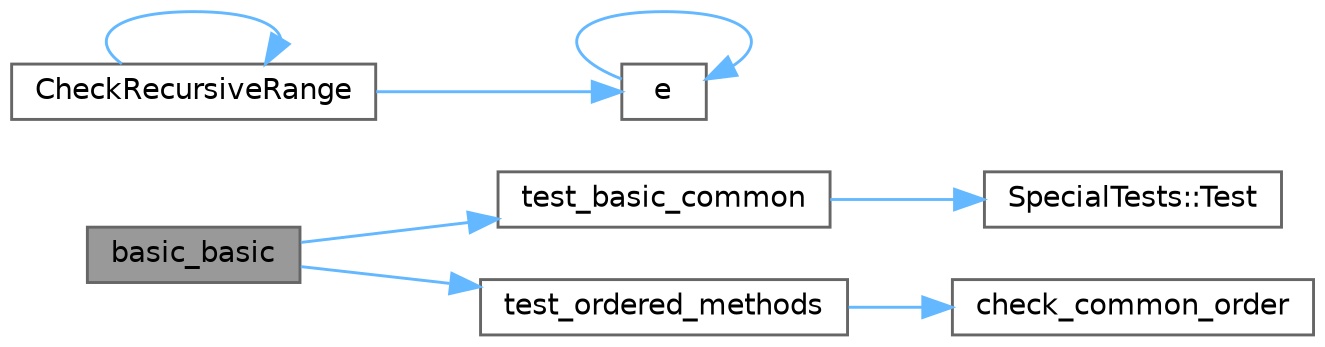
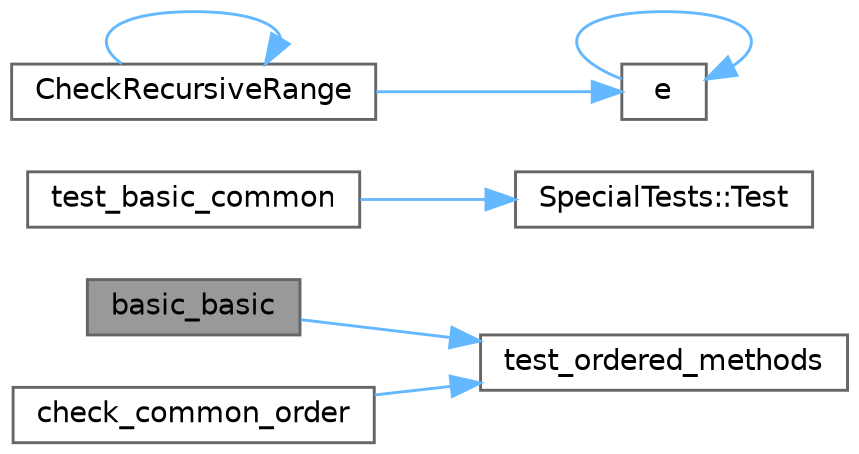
edge "basic_basic" -> "test_basic_common": removed
edge "test_ordered_methods" -> "check_common_order": reversed
